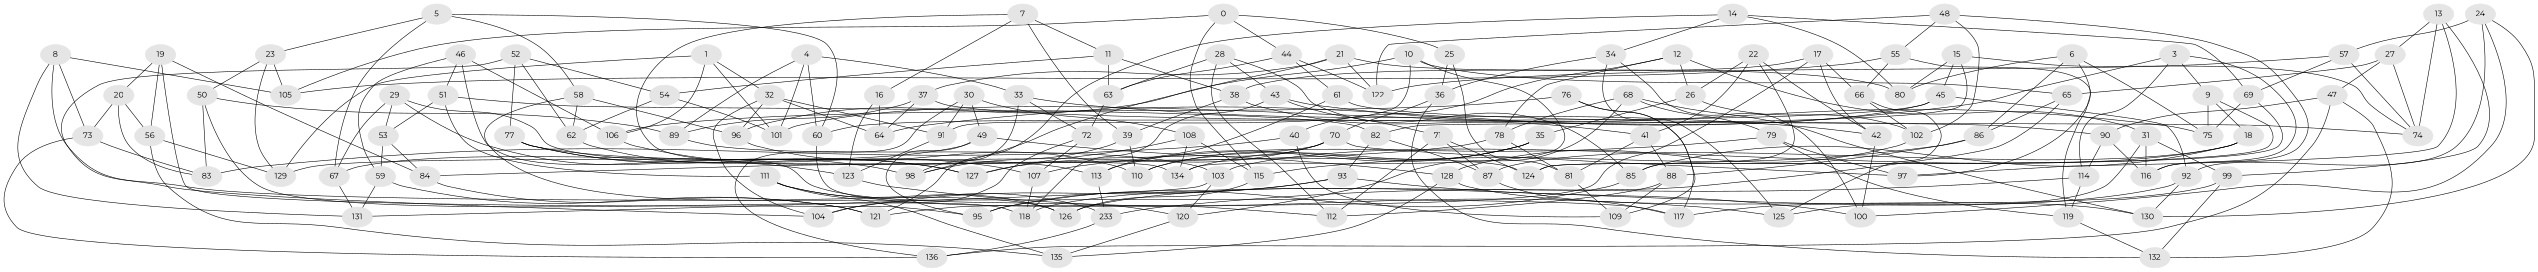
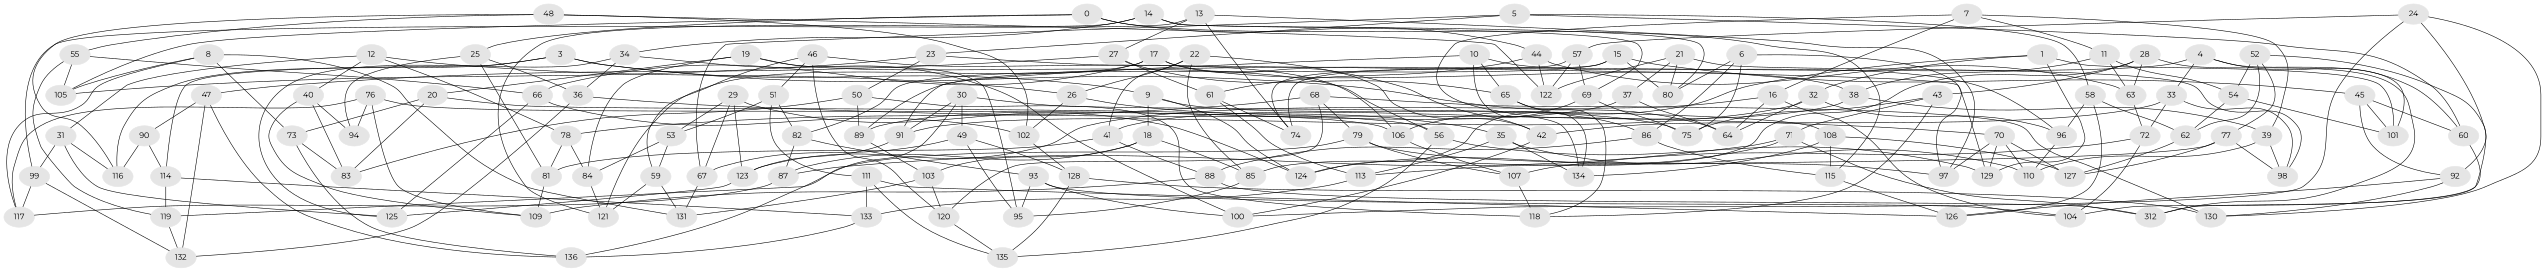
edge "27" -- "74": now "27" -- "61"
edge "37" -- "90": removed
node "94": added
edge "32" -- "104": now "16" -- "104"
node "233": label "233" -> "133"
node "112": label "112" -> "312"
